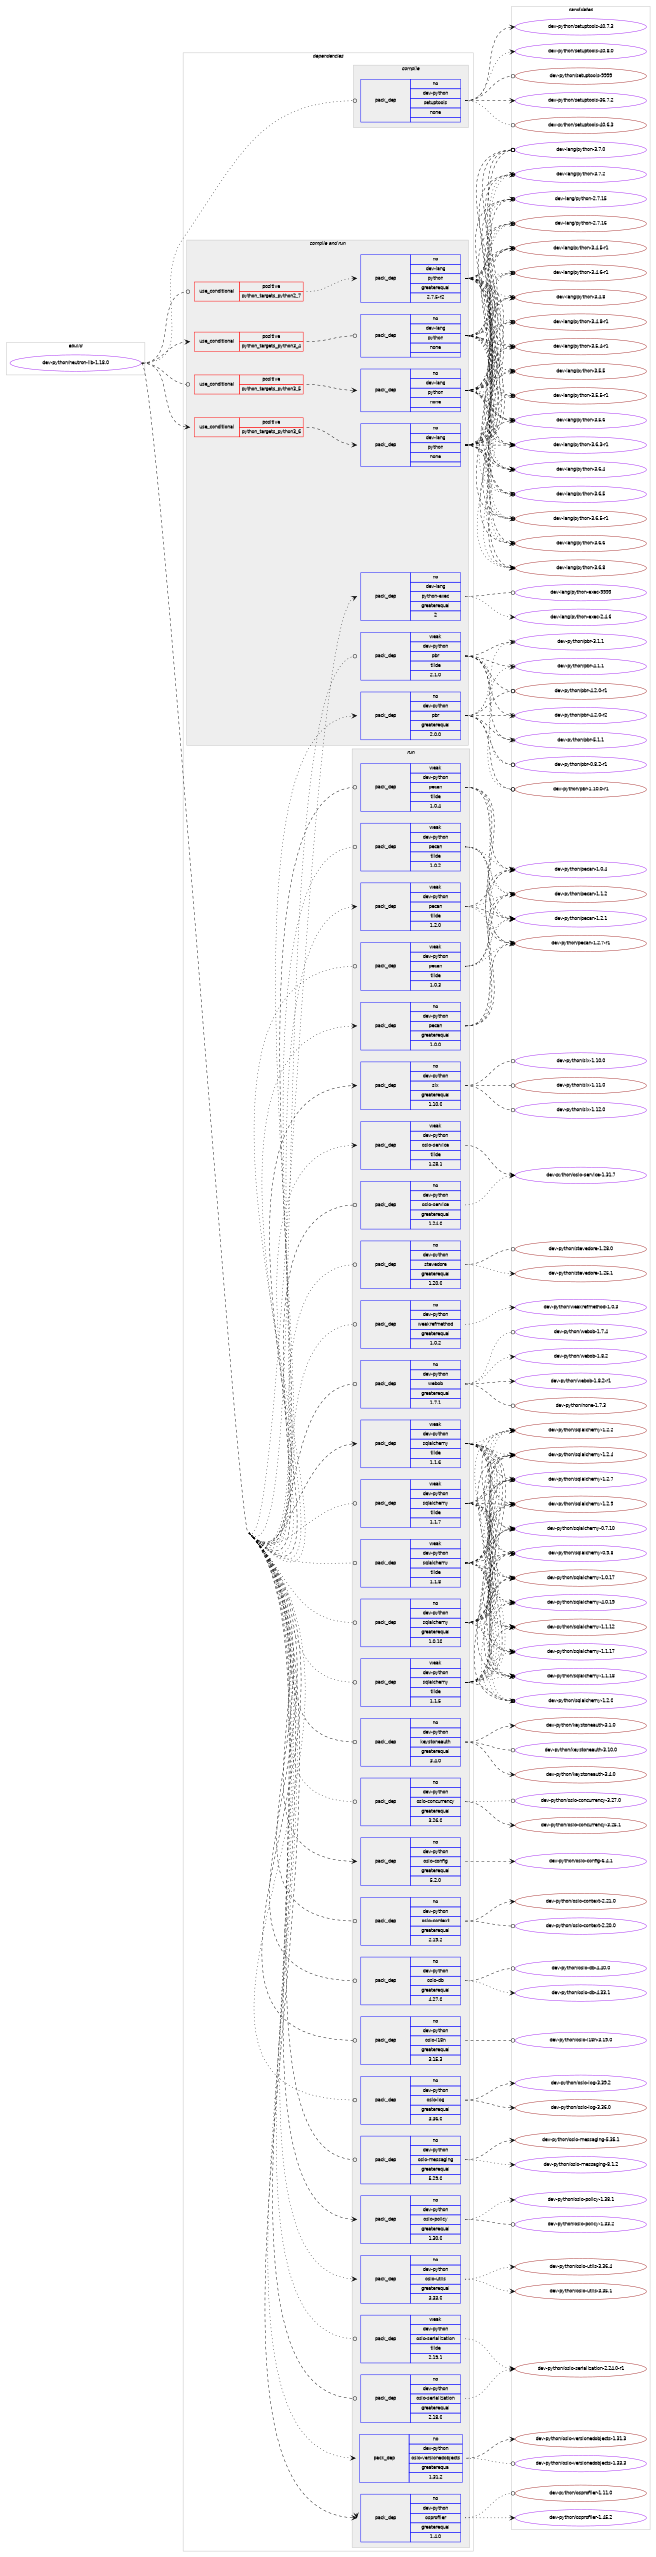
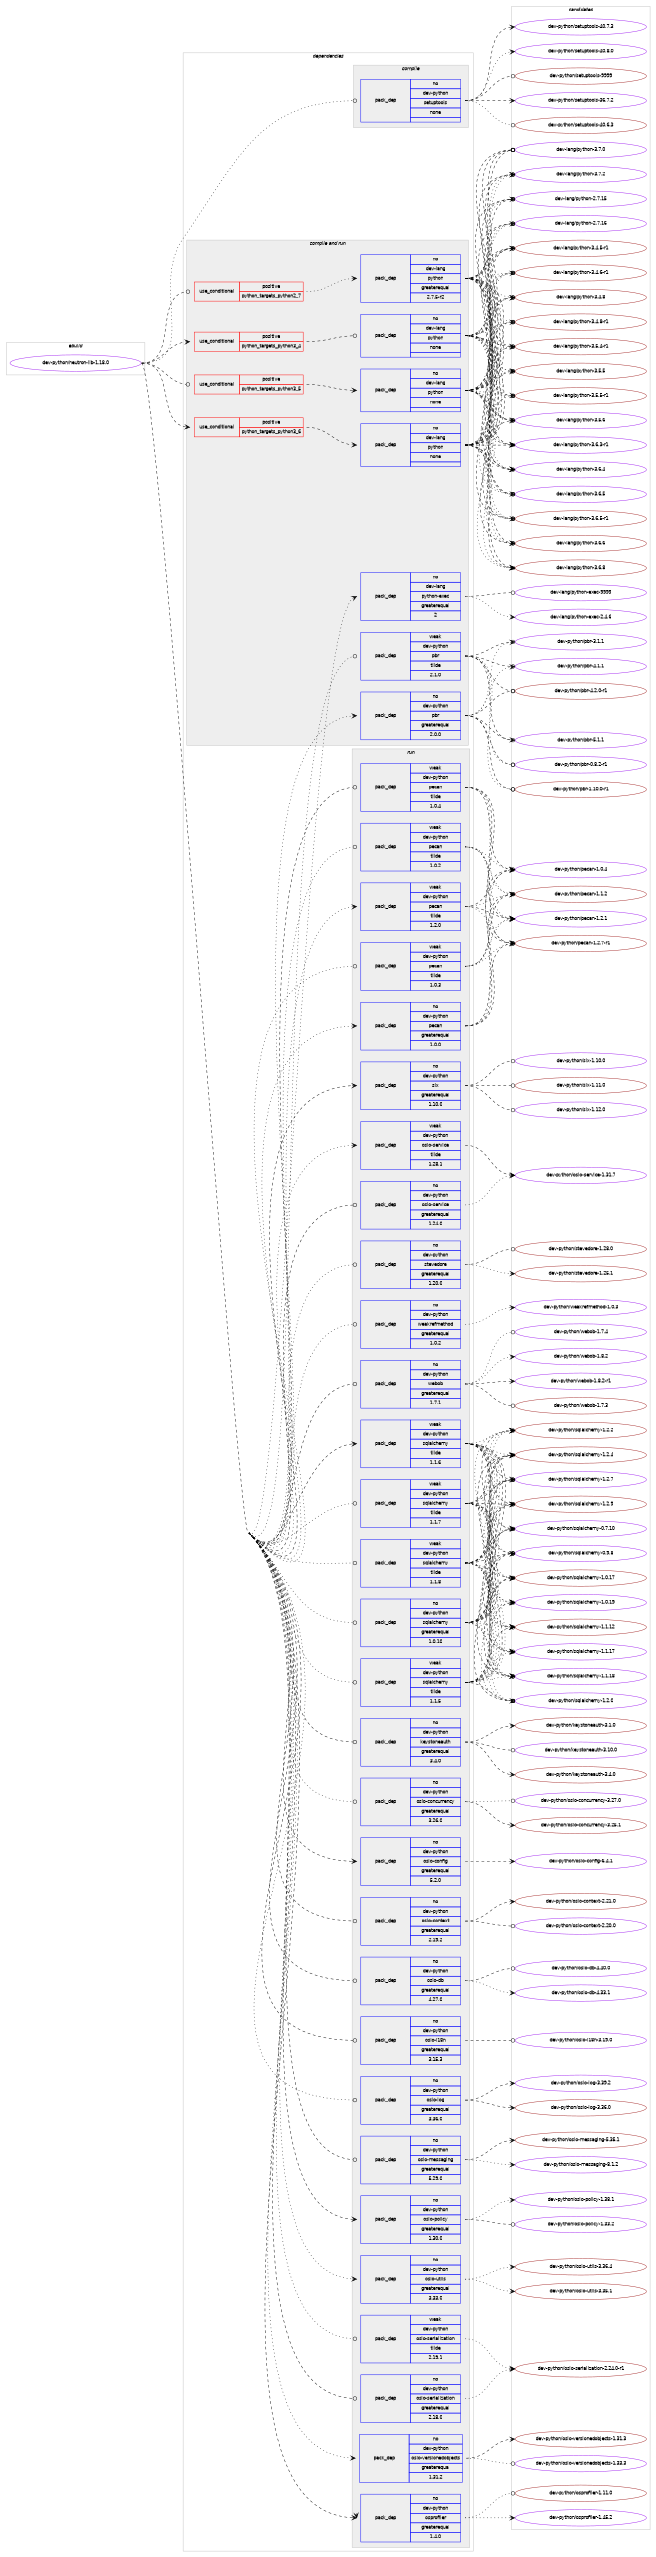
node "dev-lang/python-2.7.16": color brown -> purple
node "dev-python/pbr-4.2.0-r2": removed
node "dev-python/none-1.7.3": label "dev-python/none-1.7.3" -> "dev-python/webob-1.7.3"
node "dev-python/sqlalchemy-4.0.19": label "dev-python/sqlalchemy-4.0.19" -> "dev-python/sqlalchemy-1.0.19"
